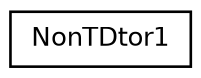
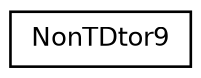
node "NonTDtor1": label "NonTDtor1" -> "NonTDtor9"
